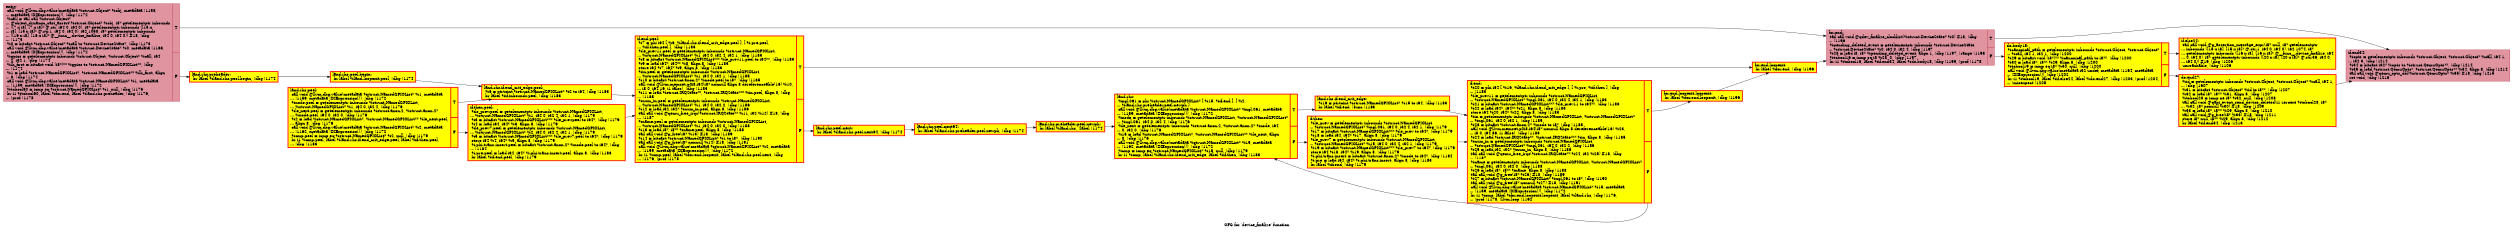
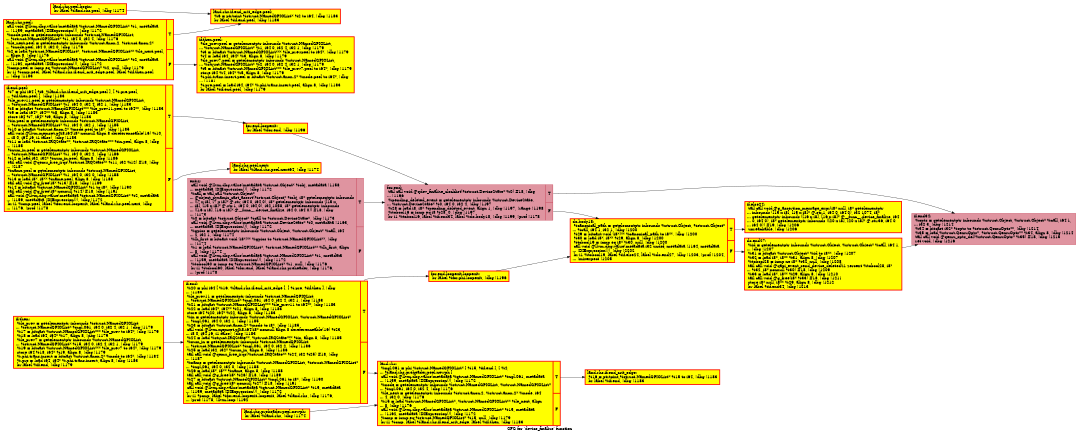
node "if.else24:": text "unreachable, !dbg !1106" -> "unreachable, !dbg !1206"
node "do.body18:": text "... !DIExpression()), !dbg !1202" -> "... !DIExpression()), !dbg !2202"
node "land.rhs.preheader:": removed
node "land.rhs.peel.begin:": text "br label %land.loopexit.peel, !dbg !1174" -> "br label %land.rhs.peel, !dbg !1174"
edge "for.end.loopexit.loopexit:" -> "for.end.loopexit:": now "for.end.loopexit.loopexit:" -> "do.body18:"
node "do.end27:": text "... !dbg !1607" -> "... !dbg !1207"
edge "land.rhs.if.end_crit_edge.peel:" -> "if.end.peel:": removed
node "land.rhs.if.end_crit_edge.peel:": text "br label %if.inbounds.peel, !dbg !1183" -> "br label %if.end.peel, !dbg !1183"
node "for.end.loopexit.loopexit:": text "br label %for.end.loopexit, !dbg !1196" -> "br label %for.phi.loopexit, !dbg !1196"
node "land.rhs.if.end_crit_edge:": text "br label %if.end, !func !1183" -> "br label %if.end, !dbg !1183"
edge "land.rhs.if.end_crit_edge:" -> "if.end:": removed
edge "if.then.peel:" -> "if.end.peel:": removed
node "if.end.peel:": text "... !1187" -> "... !2187"
node "land.rhs.peel.next64:": removed
node "land.rhs.preheader.peel.newph:": text "br label %land.rhs, !label !1174" -> "br label %land.rhs, !dbg !1174"
node "land.rhs:": text "... 0, i32 0, !dbg !1176" -> "... 4, i32 0, !dbg !1176"
node "if.end:": text "... i8 0, i64 86, i1 false), !dbg !1183" -> "... i8 0, i64 16, i1 false), !dbg !1183"
edge "land.rhs:" -> "if.then:": removed
node "if.then.peel:": text "... !1184" -> "... !1181"
